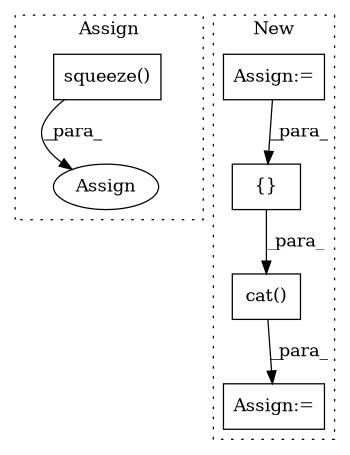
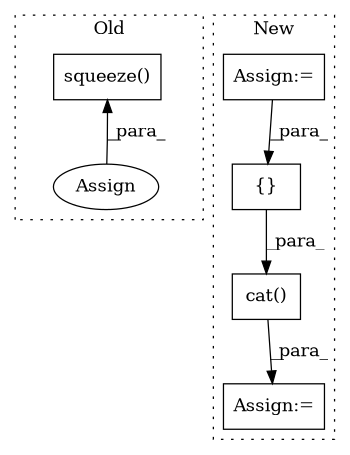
cluster "Assign": label "Assign" -> "Old"
edge "squeeze()" -> "Assign": reversed
